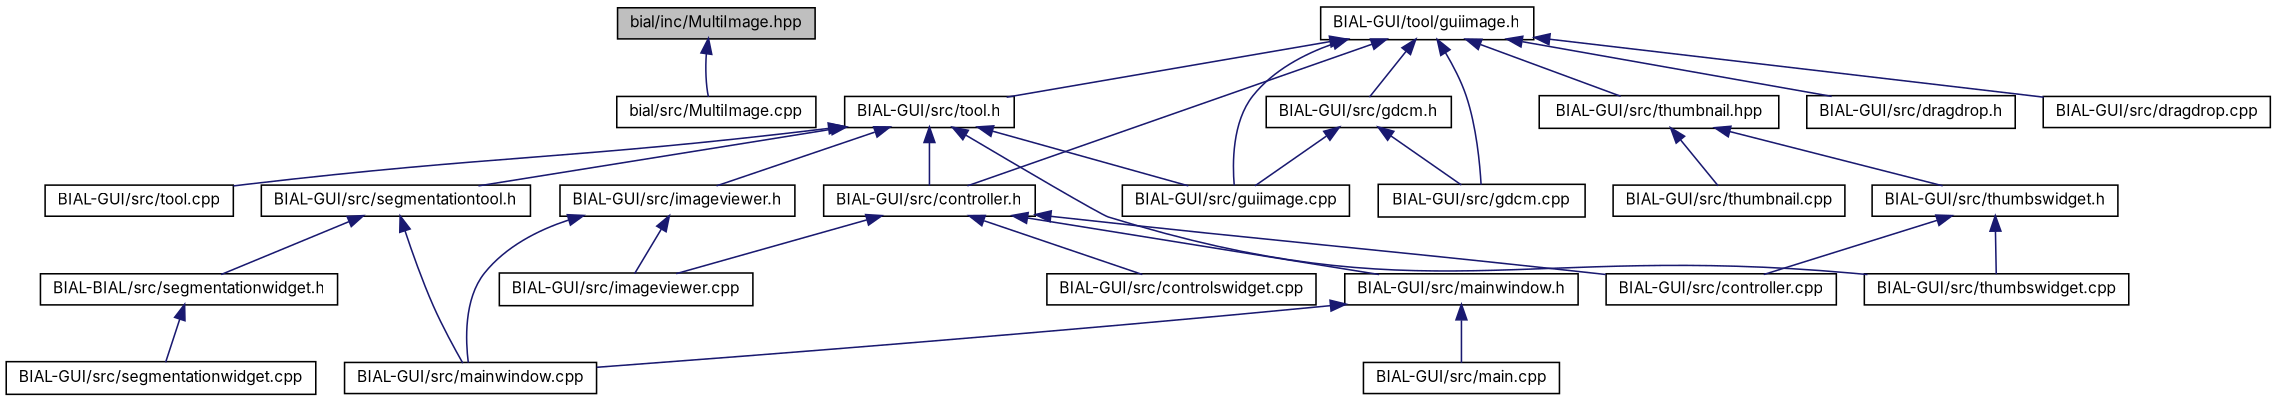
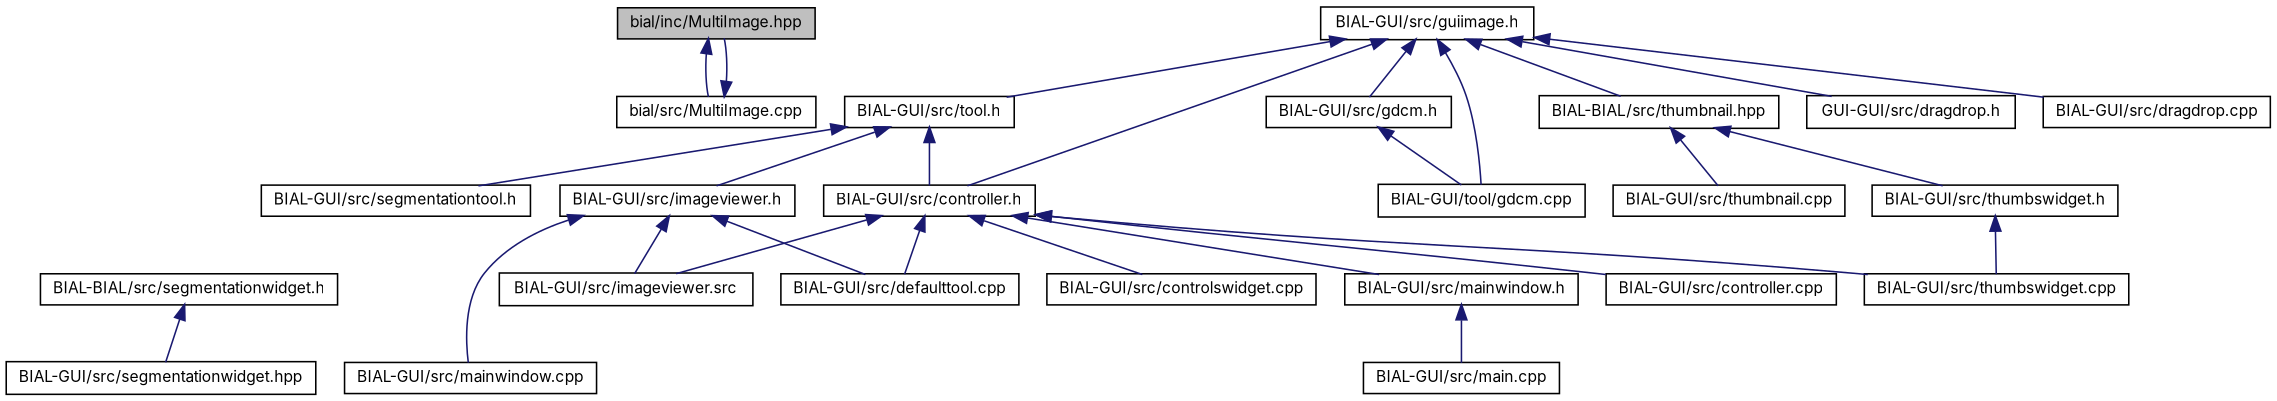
node "BIAL-GUI/tool/guiimage.h": label "BIAL-GUI/tool/guiimage.h" -> "BIAL-GUI/src/guiimage.h"
edge "bial/inc/MultiImage.hpp" -> "bial/src/MultiImage.cpp": added
node "BIAL-GUI/src/thumbnail.hpp": label "BIAL-GUI/src/thumbnail.hpp" -> "BIAL-BIAL/src/thumbnail.hpp"
node "BIAL-GUI/src/dragdrop.h": label "BIAL-GUI/src/dragdrop.h" -> "GUI-GUI/src/dragdrop.h"
node "BIAL-GUI/src/tool.cpp": removed
node "BIAL-GUI/src/guiimage.cpp": removed
node "BIAL-GUI/src/gdcm.cpp": label "BIAL-GUI/src/gdcm.cpp" -> "BIAL-GUI/tool/gdcm.cpp"
edge "BIAL-GUI/src/controller.cpp" -> "BIAL-GUI/src/thumbswidget.h": removed
edge "BIAL-BIAL/src/segmentationwidget.h" -> "BIAL-GUI/src/segmentationtool.h": removed
edge "BIAL-GUI/src/thumbswidget.cpp" -> "BIAL-GUI/src/tool.h": now "BIAL-GUI/src/thumbswidget.cpp" -> "BIAL-GUI/src/controller.h"
node "BIAL-GUI/src/imageviewer.cpp": label "BIAL-GUI/src/imageviewer.cpp" -> "BIAL-GUI/src/imageviewer.src"
node "BIAL-GUI/src/defaulttool.cpp": added
edge "BIAL-GUI/src/mainwindow.cpp" -> "BIAL-GUI/src/segmentationtool.h": removed
edge "BIAL-GUI/src/mainwindow.cpp" -> "BIAL-GUI/src/mainwindow.h": removed
node "BIAL-GUI/src/segmentationwidget.cpp": label "BIAL-GUI/src/segmentationwidget.cpp" -> "BIAL-GUI/src/segmentationwidget.hpp"
